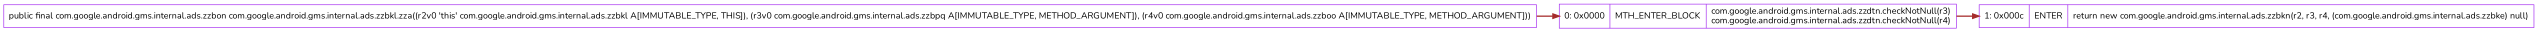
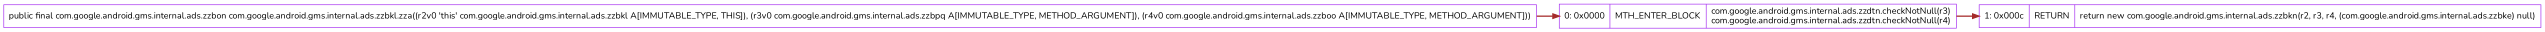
node "1: 0x000c": text "ENTER" -> "RETURN"
